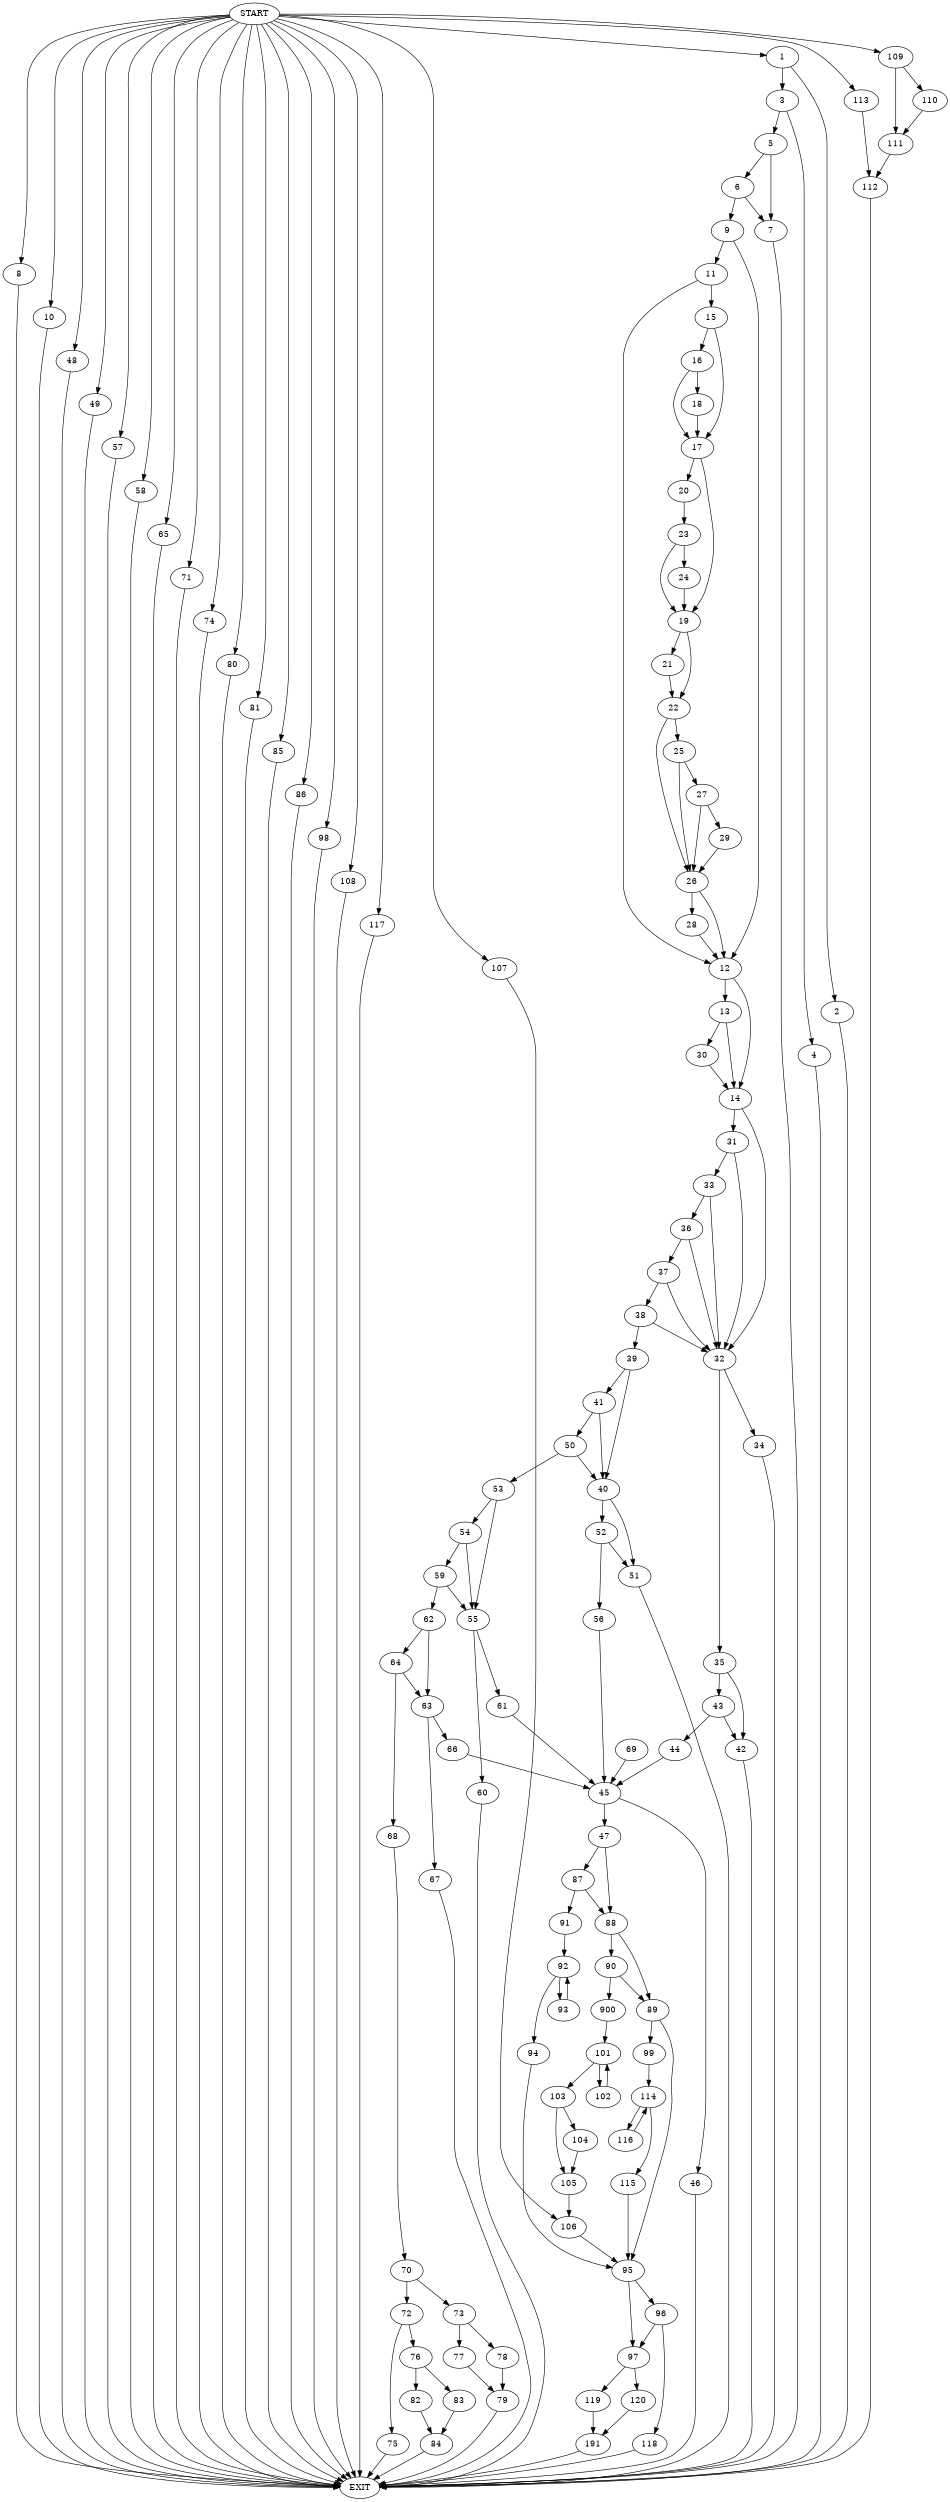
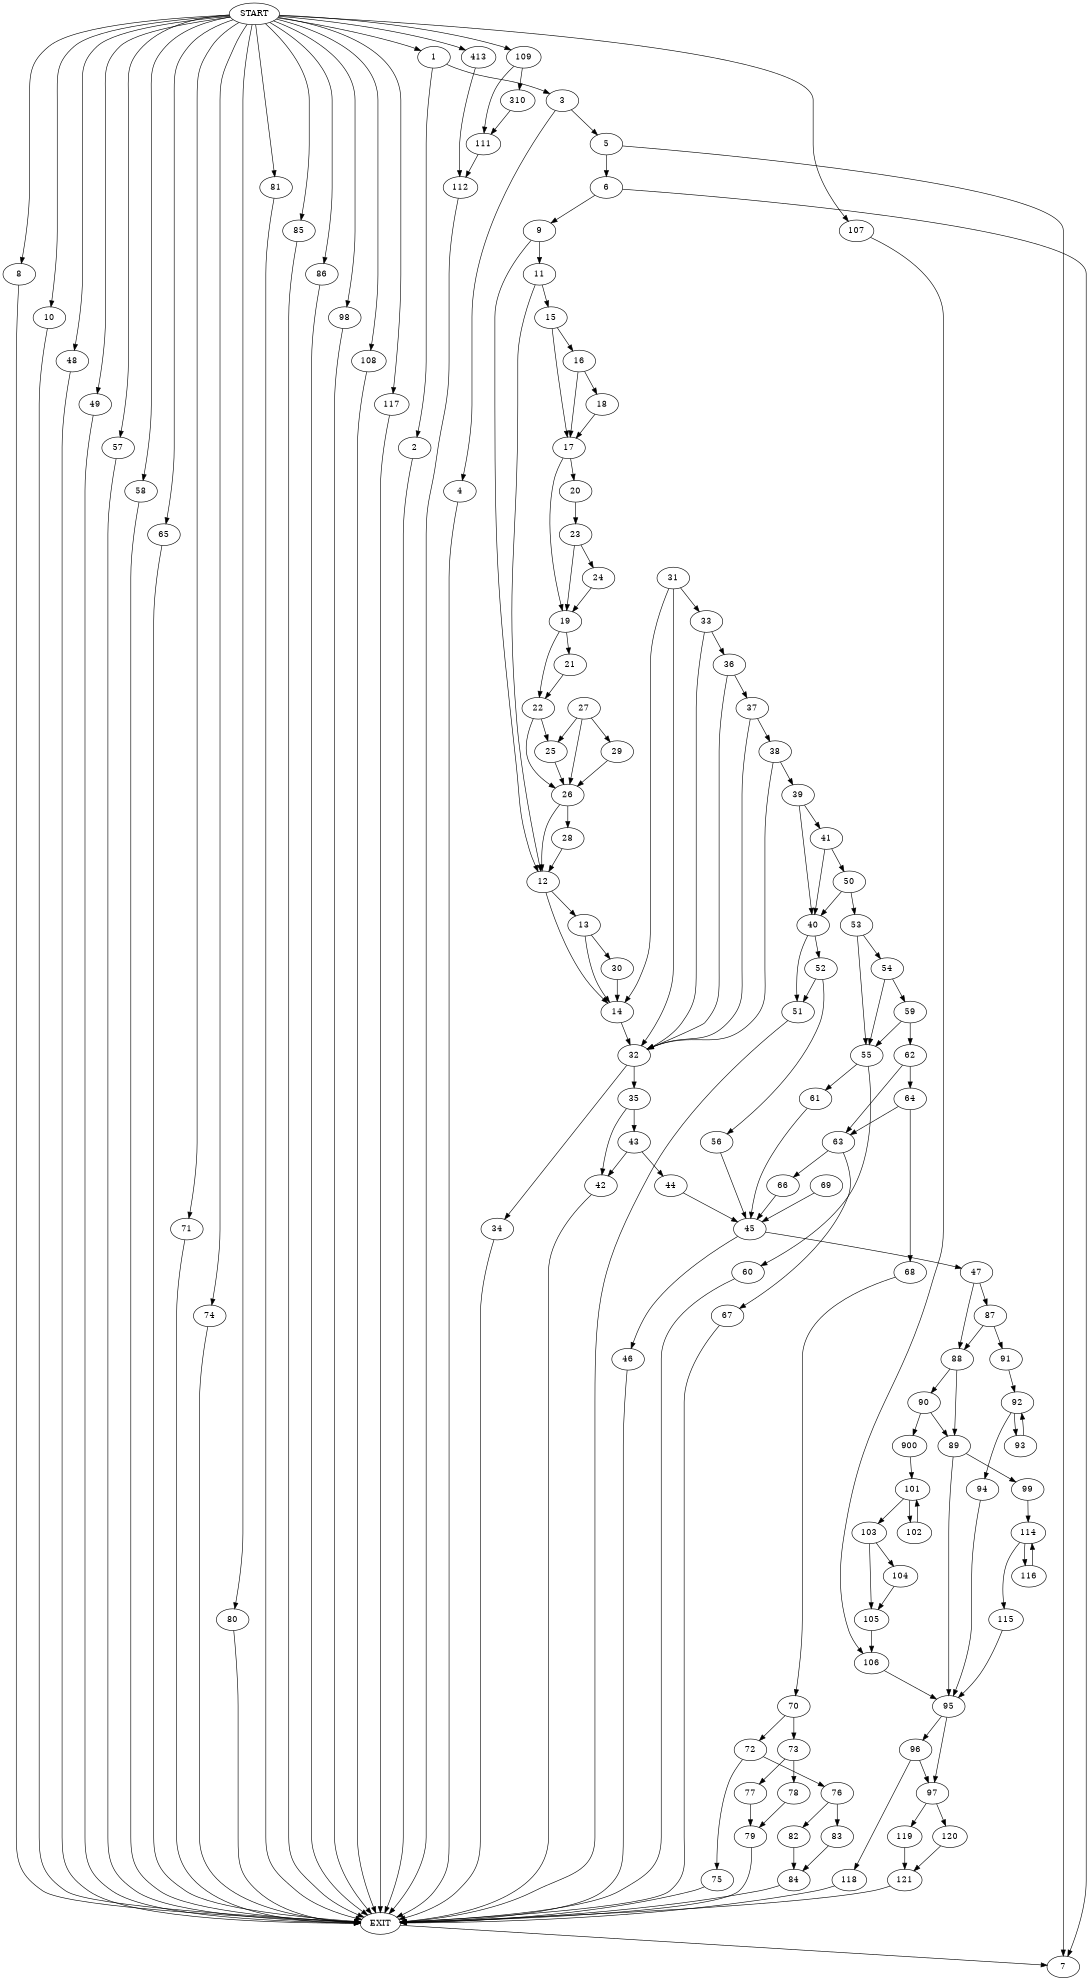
node "113": label "113" -> "413"
node "110": label "110" -> "310"
edge "25" -> "27": reversed
edge "14" -> "31": reversed
edge "7" -> "EXIT": reversed
node "191": label "191" -> "121"
